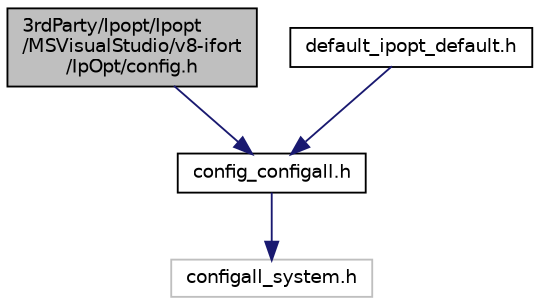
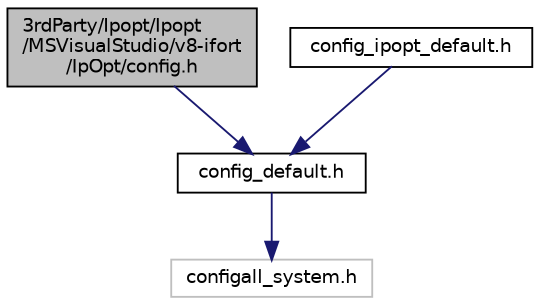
node "default_ipopt_default.h": label "default_ipopt_default.h" -> "config_ipopt_default.h"
node "config_configall.h": label "config_configall.h" -> "config_default.h"
